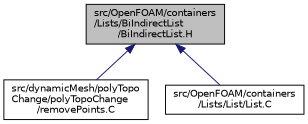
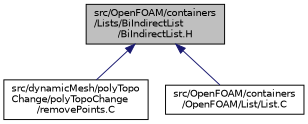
node "src/OpenFOAM/containers /Lists/List/List.C": label "src/OpenFOAM/containers /Lists/List/List.C" -> "src/OpenFOAM/containers /OpenFOAM/List/List.C"
